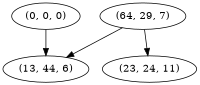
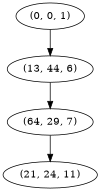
node "(0, 0, 0)": label "(0, 0, 0)" -> "(0, 0, 1)"
edge "(64, 29, 7)" -> "(13, 44, 6)": reversed
node "(23, 24, 11)": label "(23, 24, 11)" -> "(21, 24, 11)"
